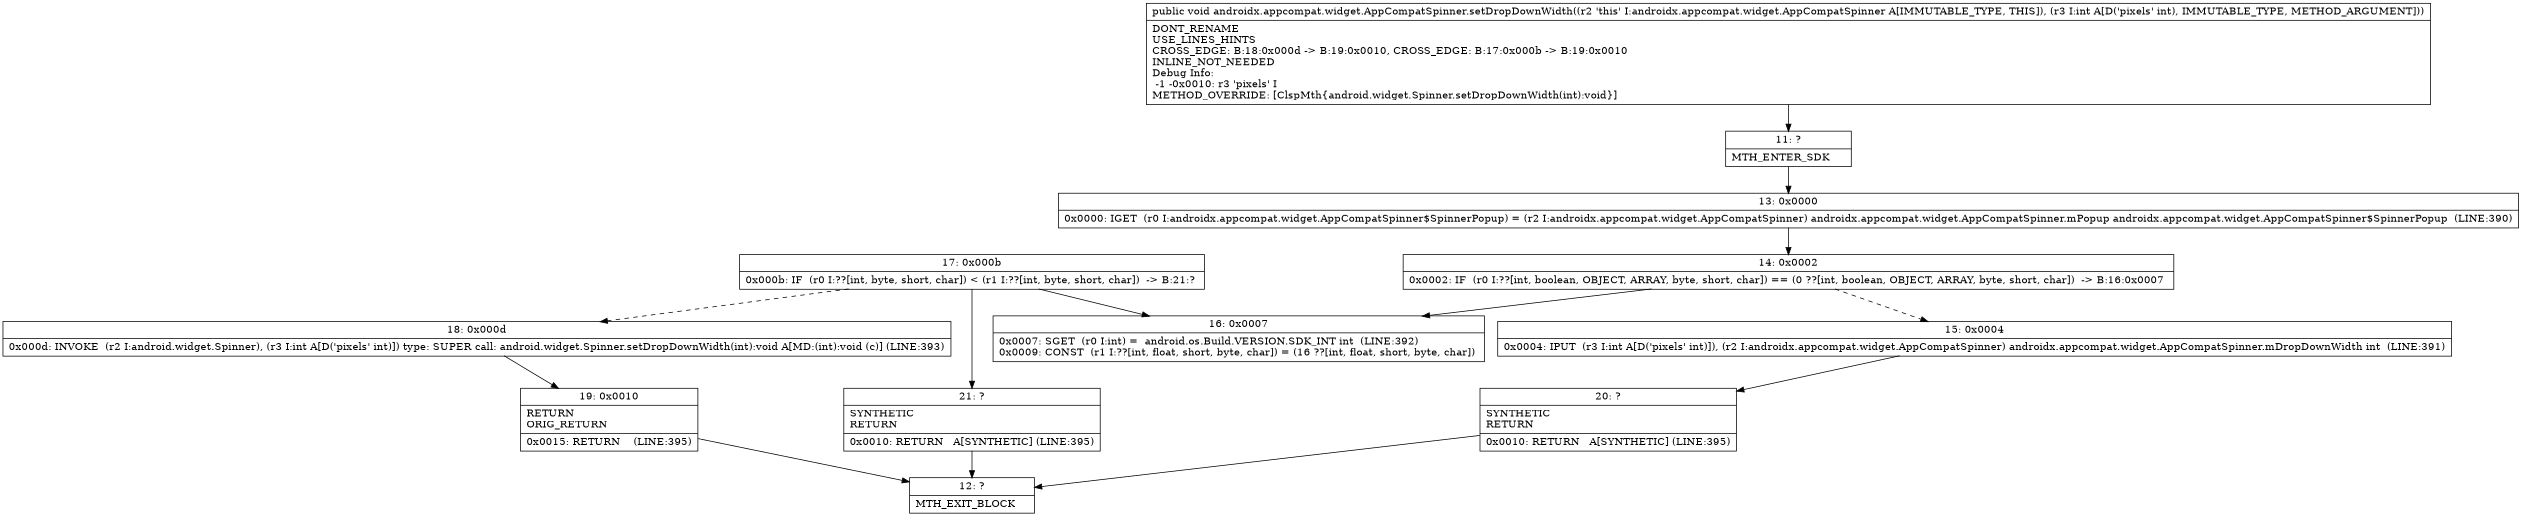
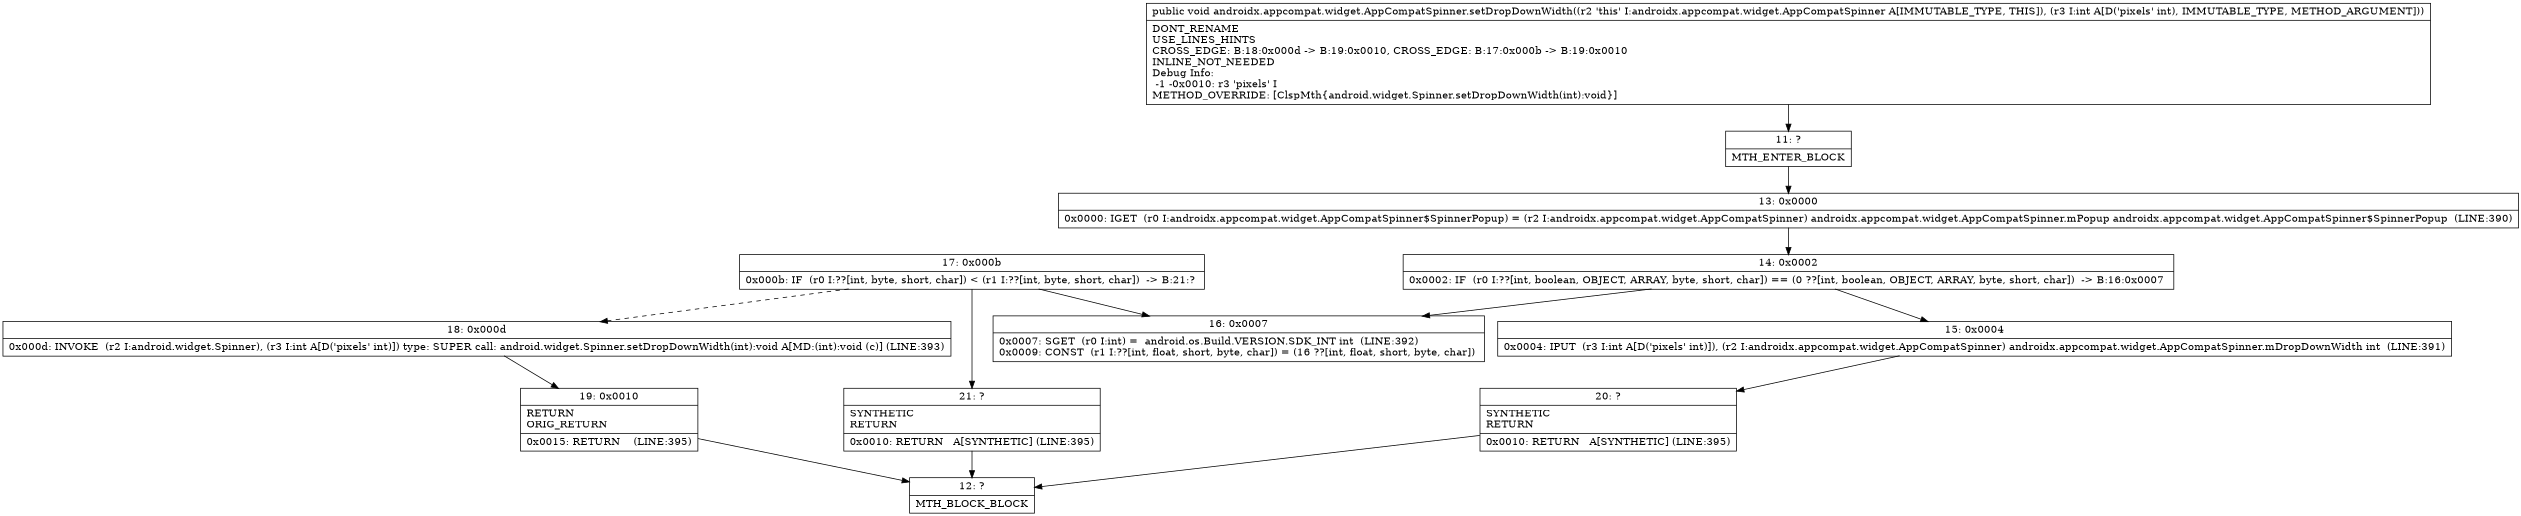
node "11: ?": text "MTH_ENTER_SDK" -> "MTH_ENTER_BLOCK"
edge "14: 0x0002" -> "15: 0x0004": style dashed -> solid
node "12: ?": text "MTH_EXIT_BLOCK" -> "MTH_BLOCK_BLOCK"
